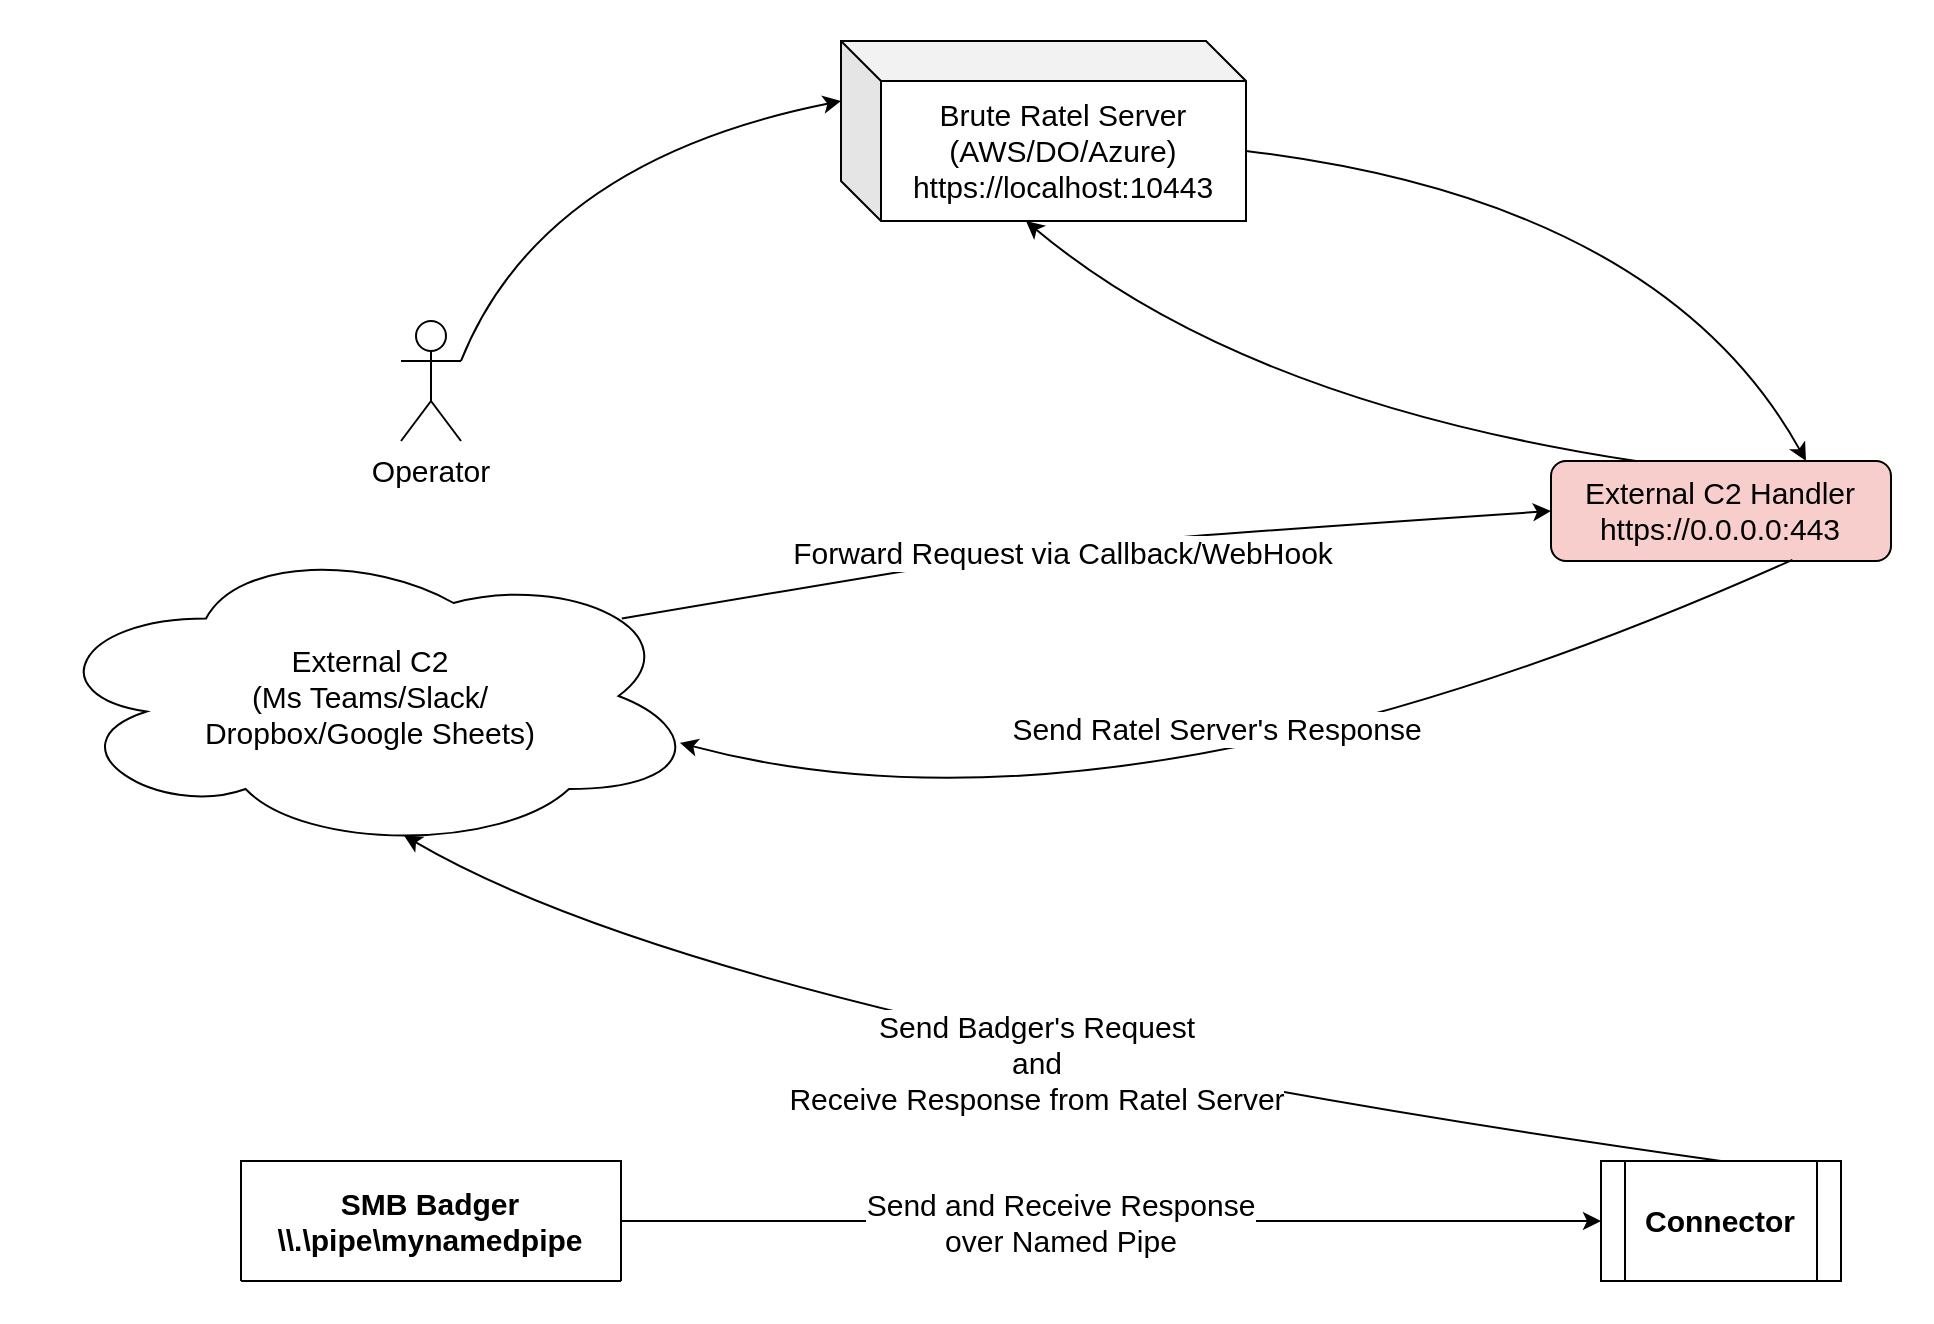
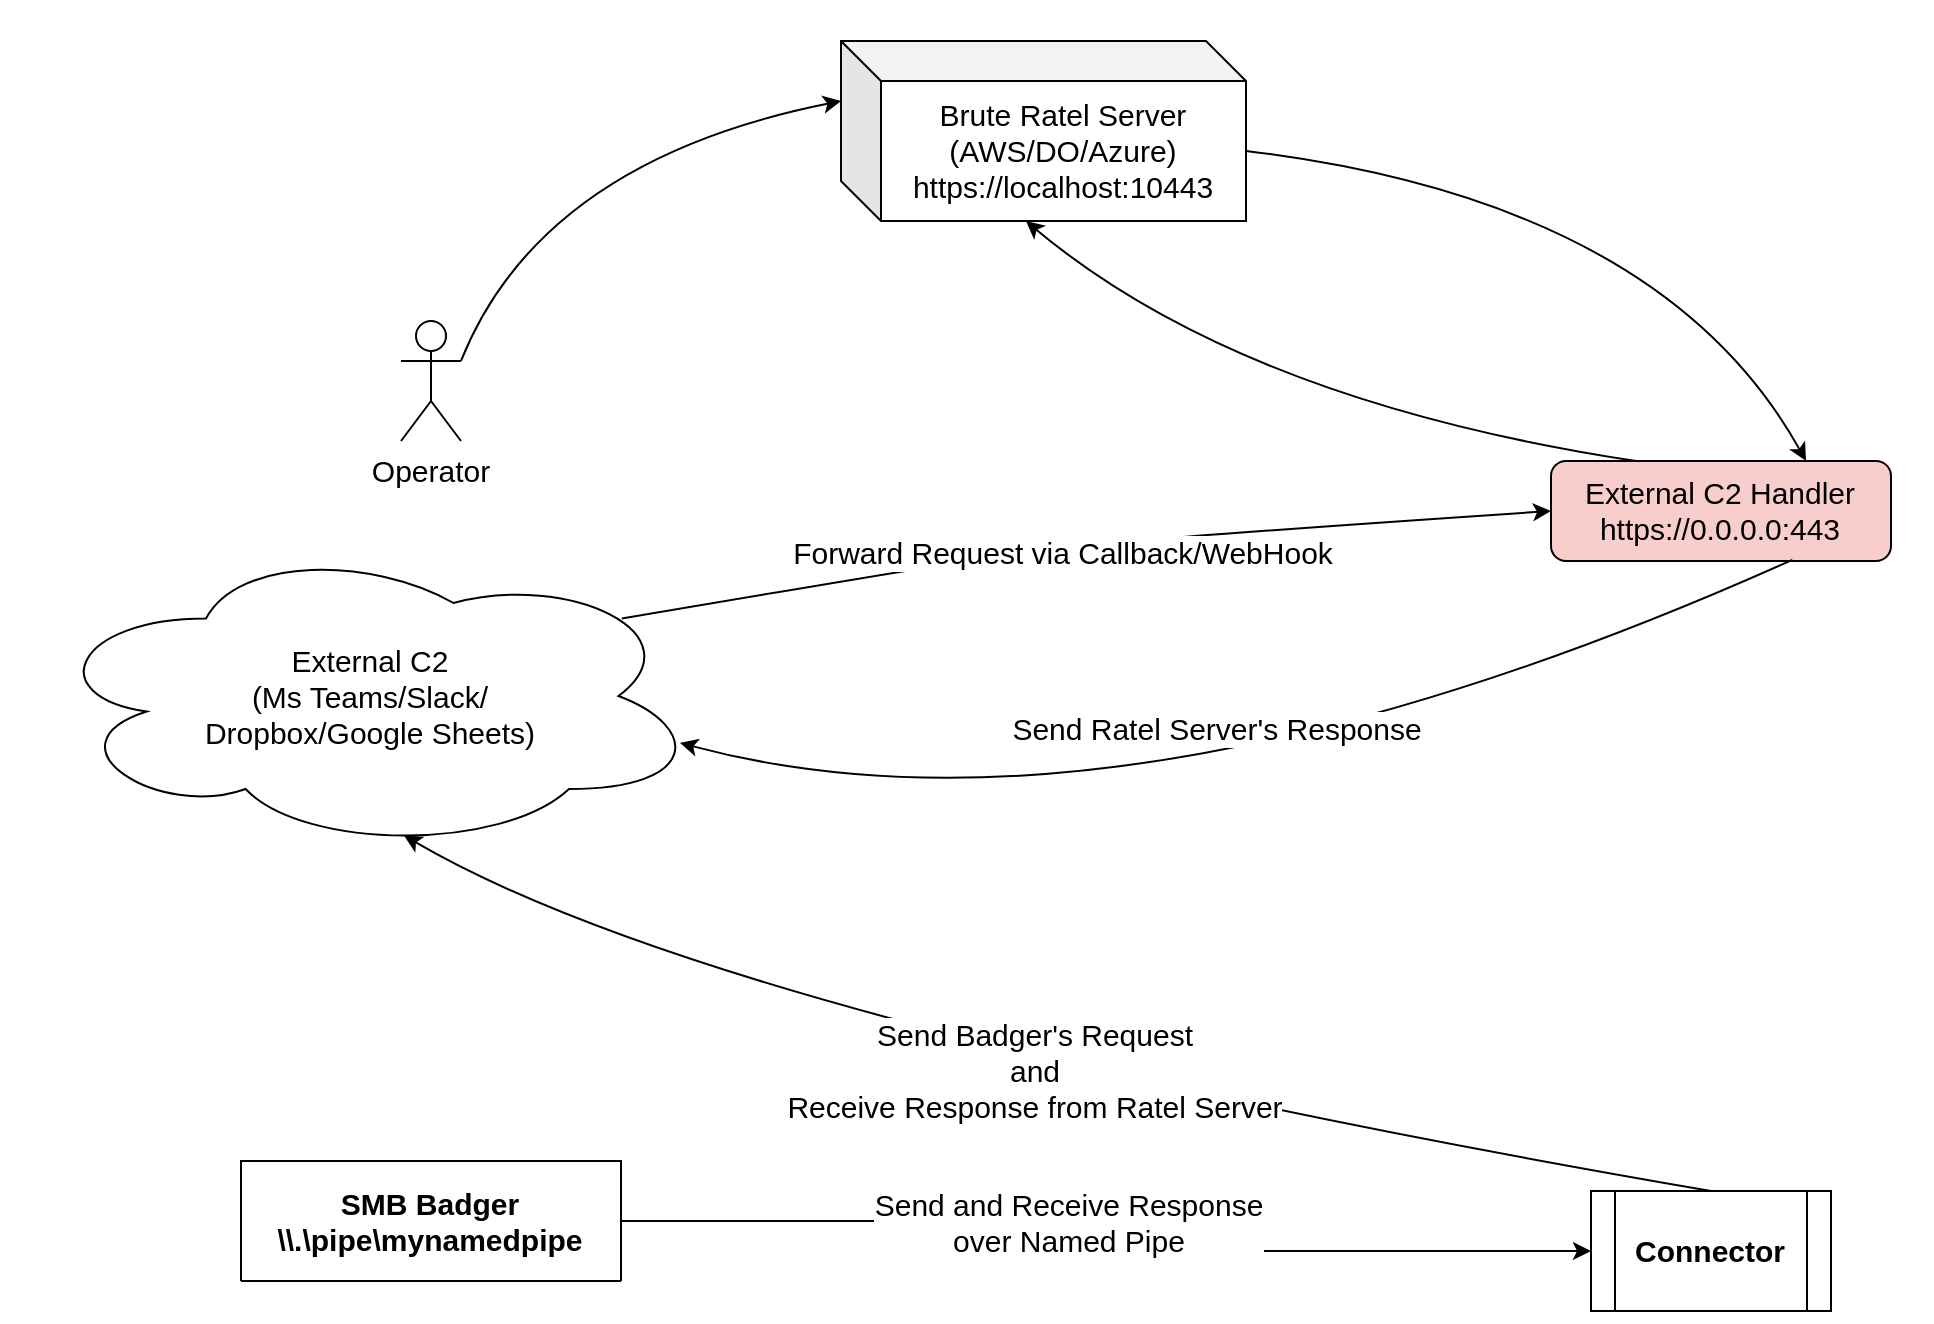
node "Connector": moved (1721, 1221) -> (1711, 1251)
